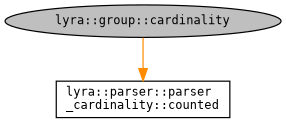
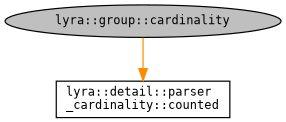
node "lyra::parser::parser _cardinality::counted": label "lyra::parser::parser _cardinality::counted" -> "lyra::detail::parser _cardinality::counted"
